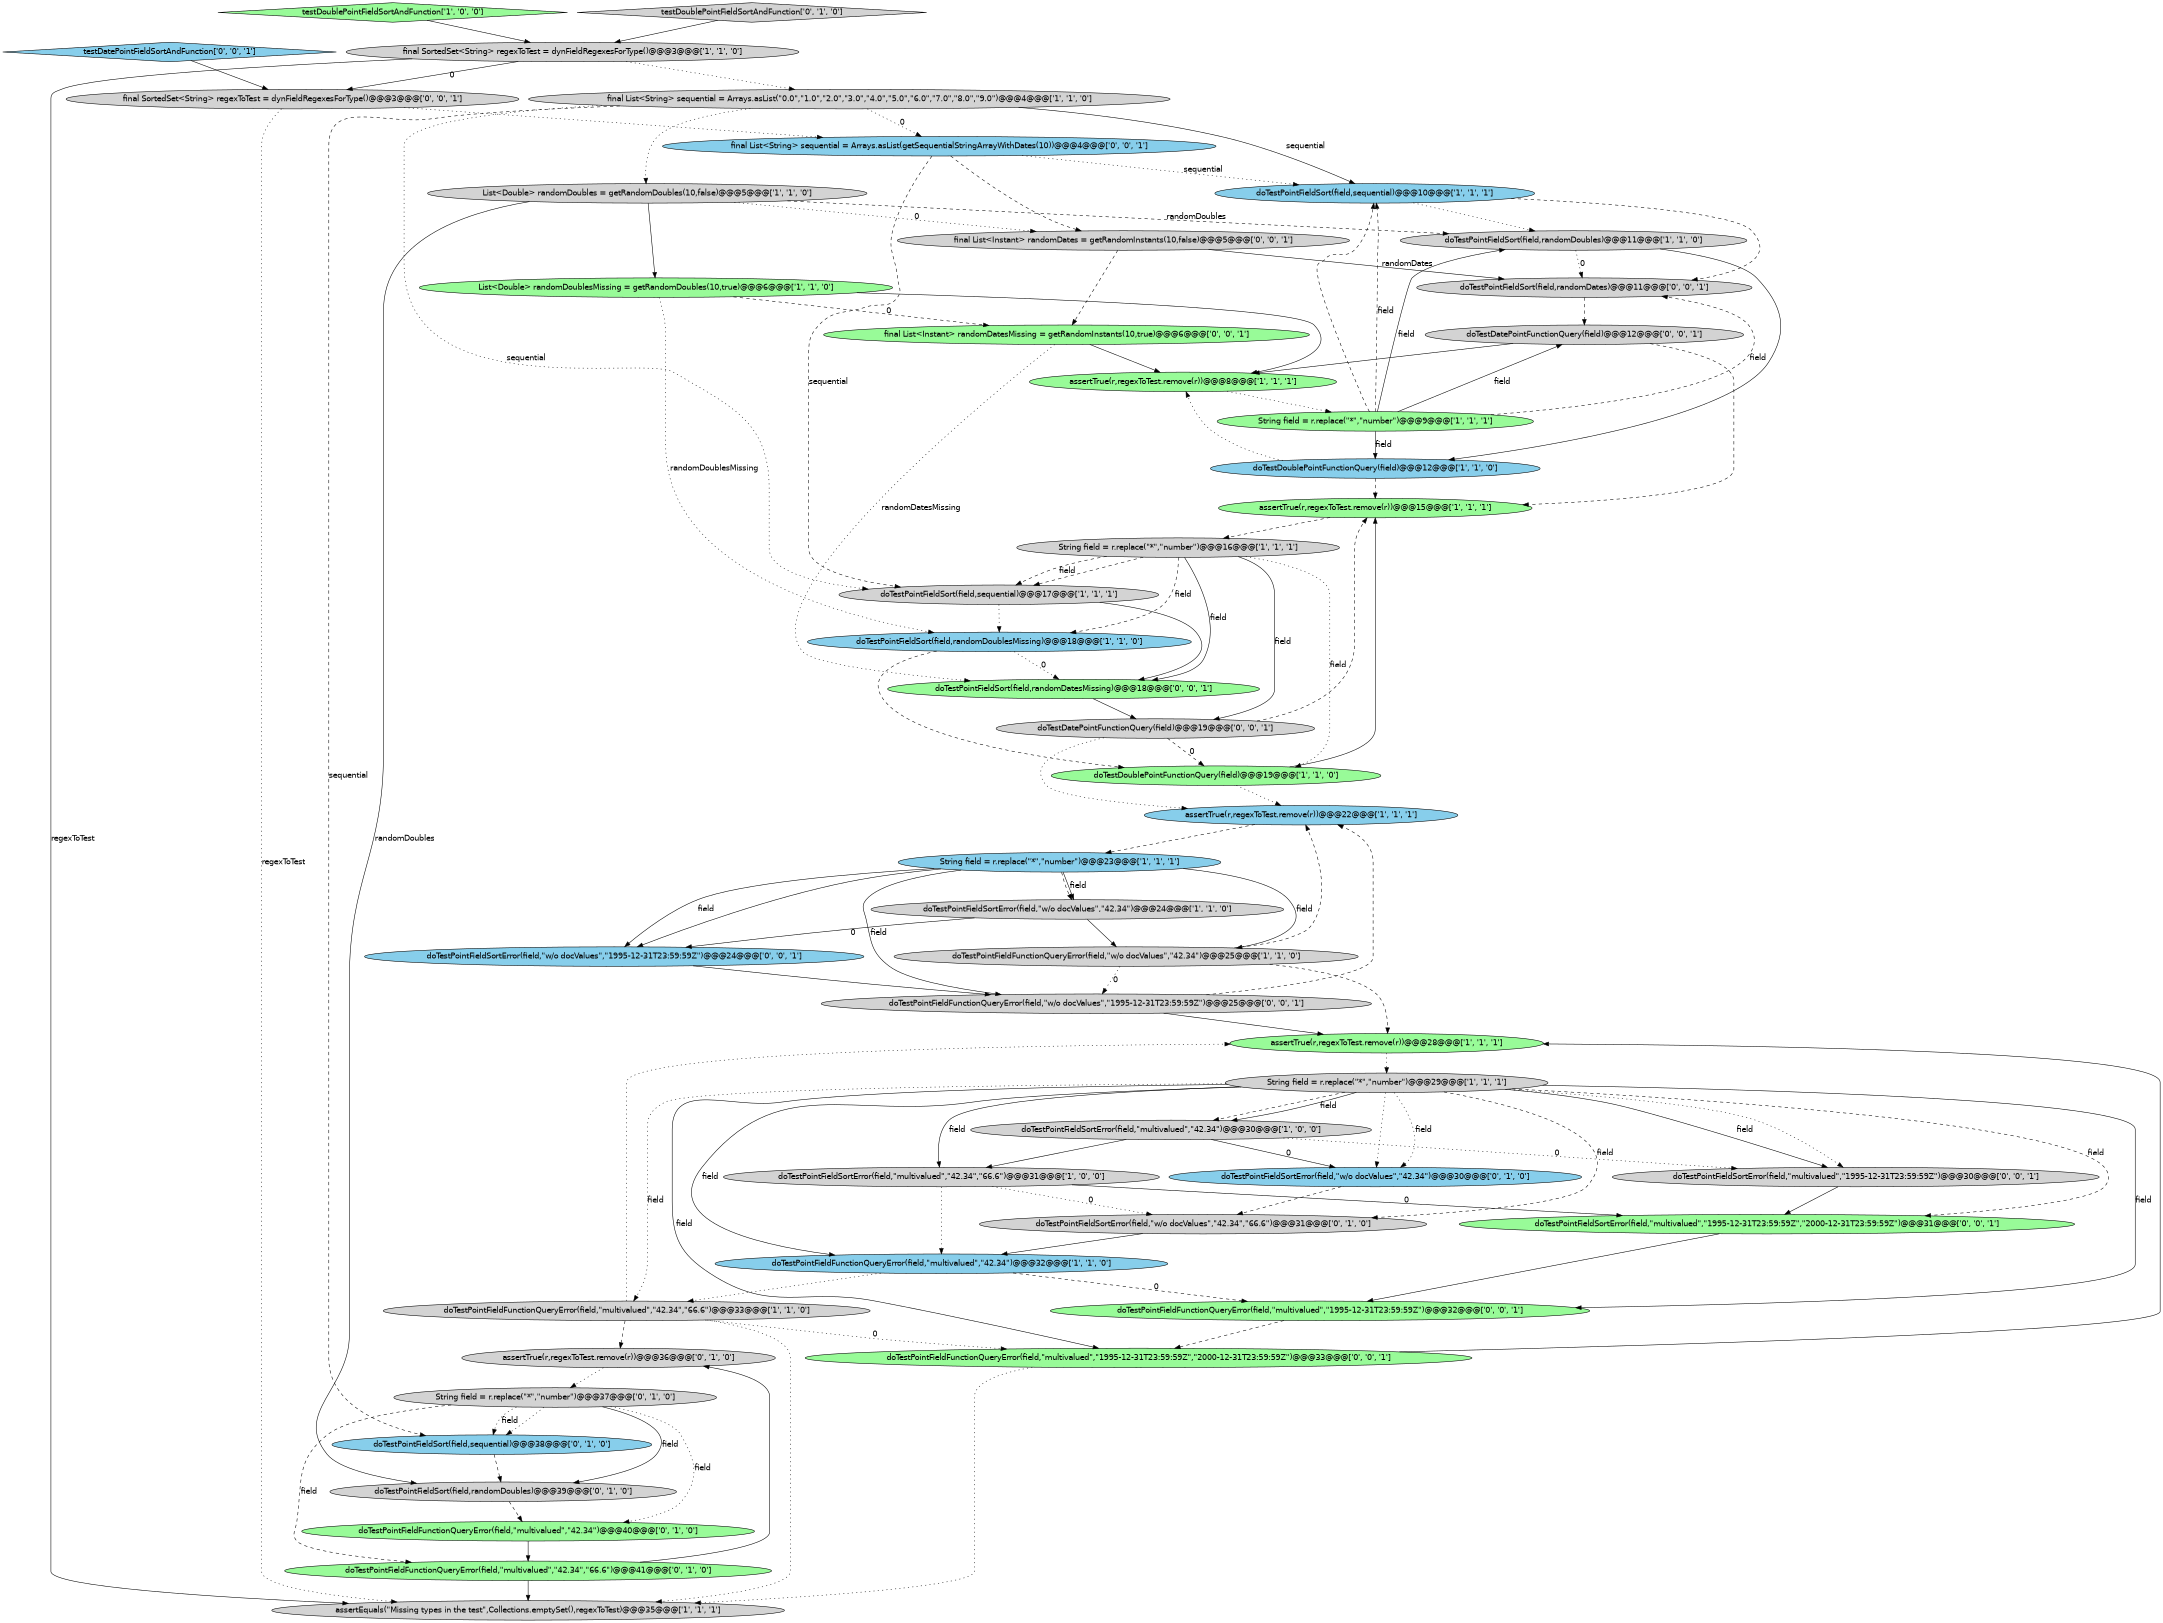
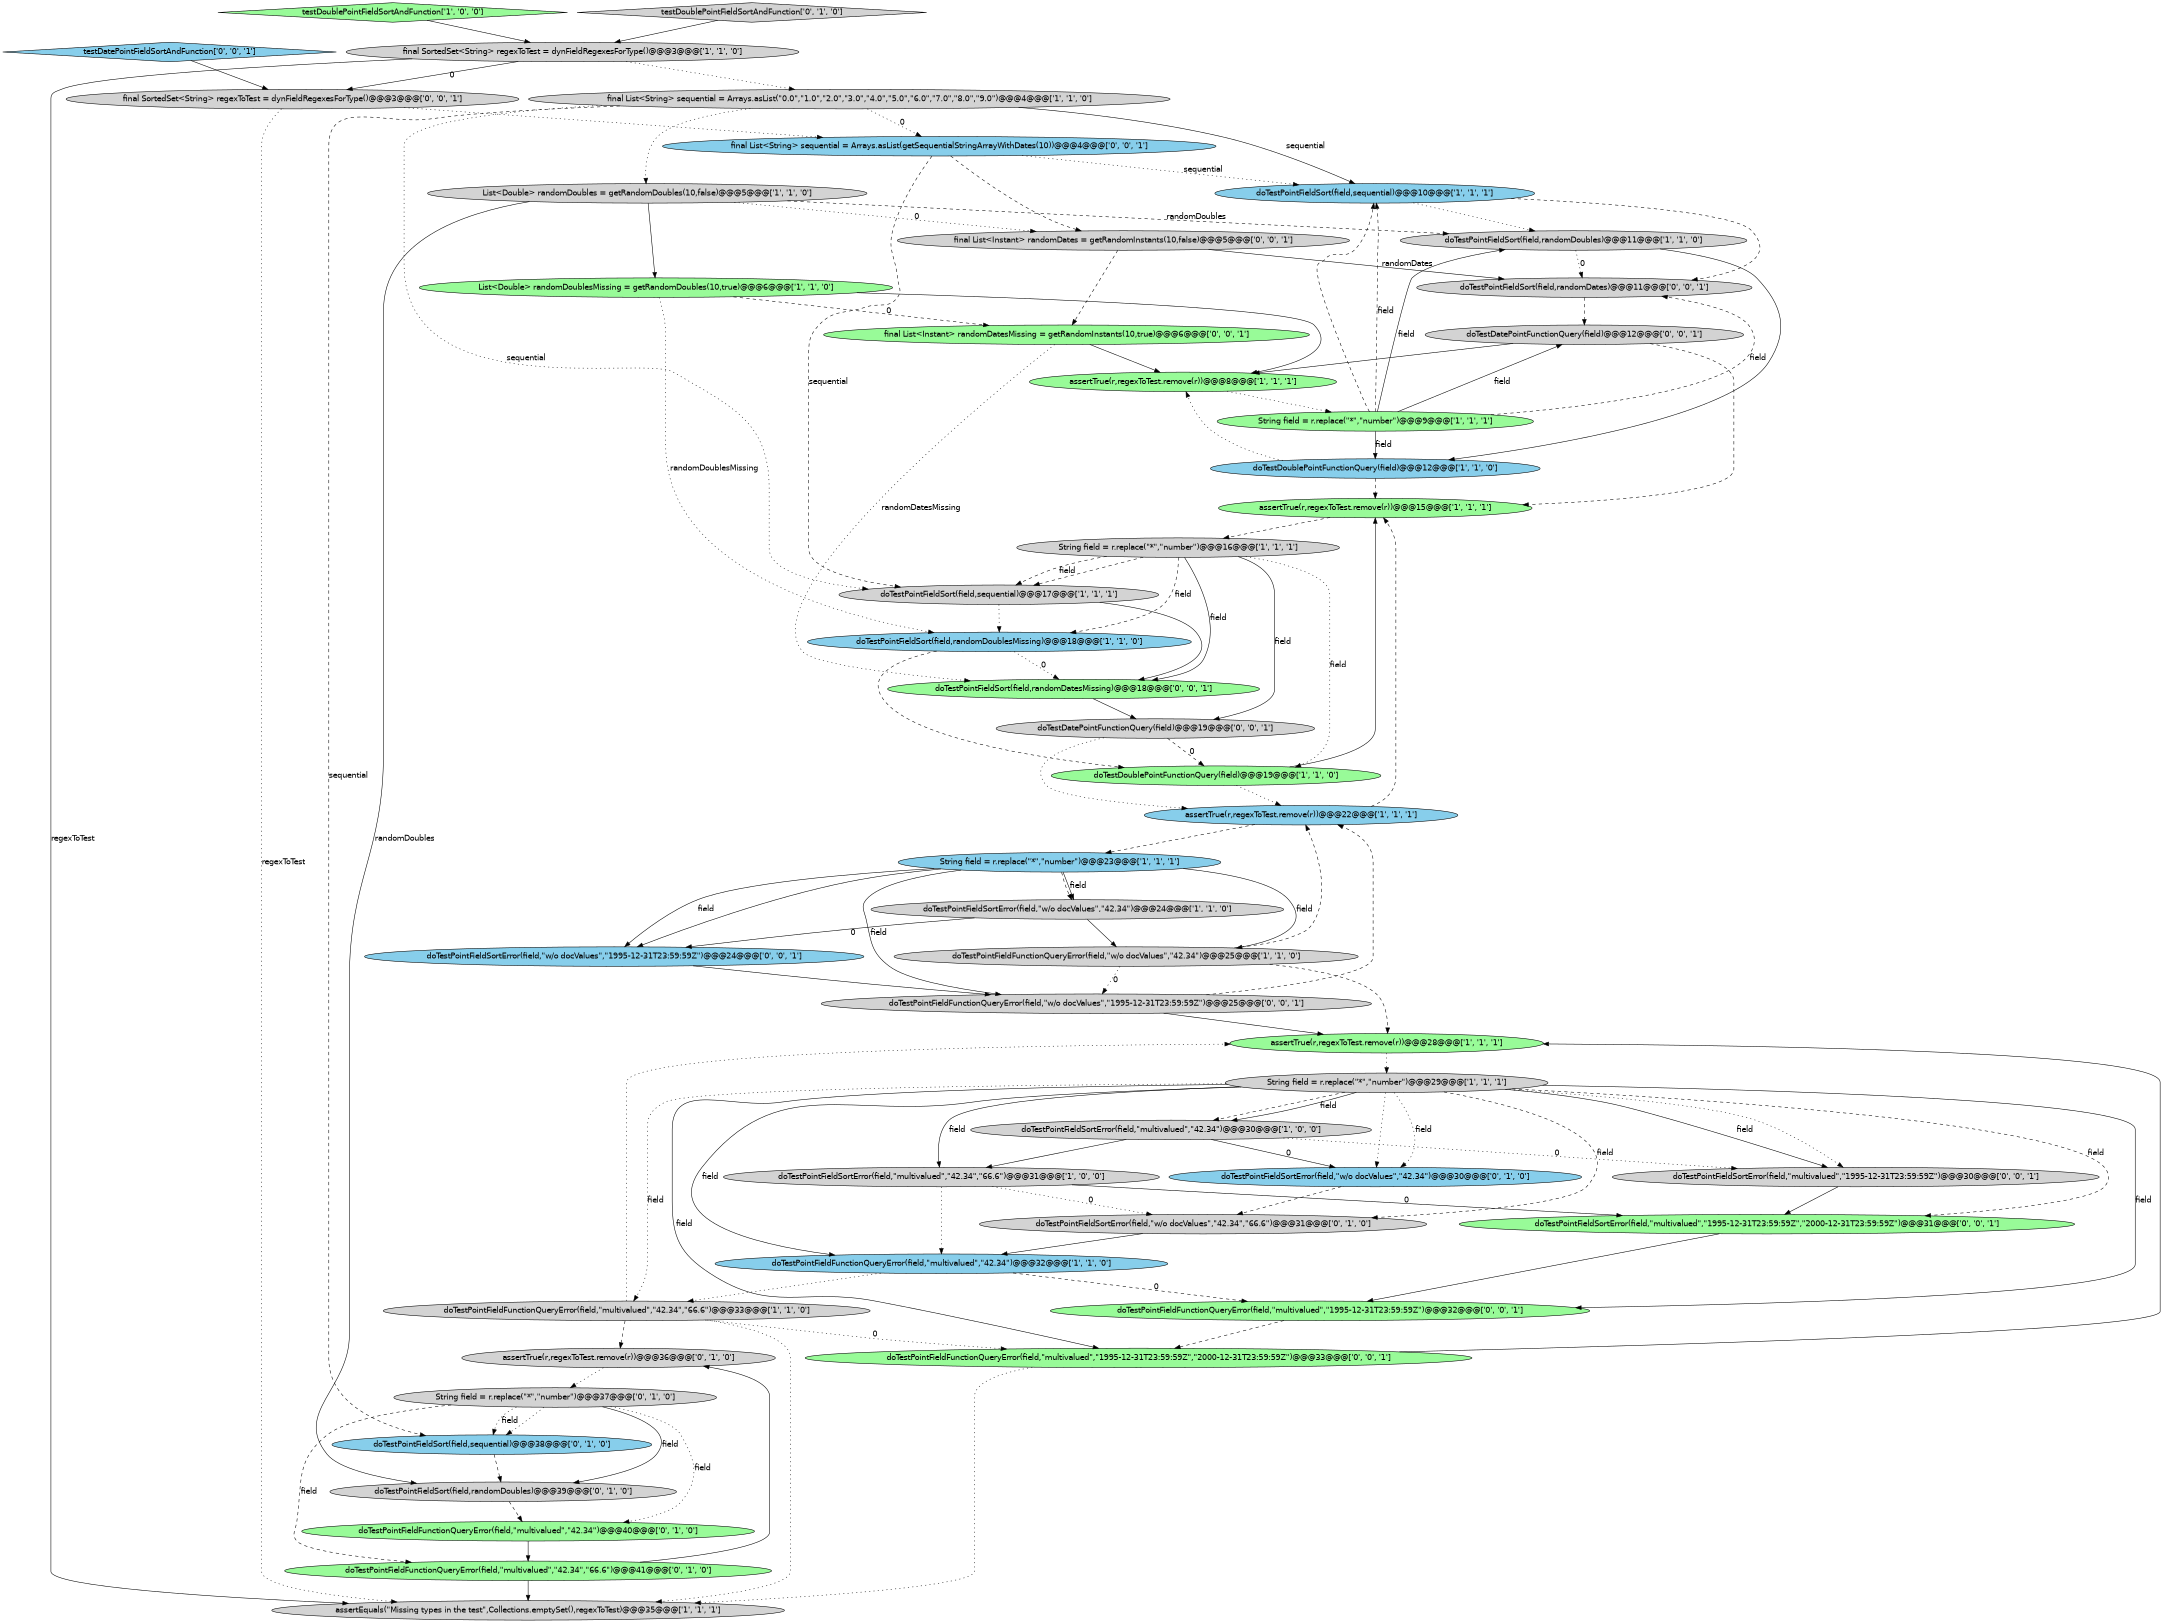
edge "doTestDatePointFunctionQuery(field)@@@19@@@['0', '0', '1']" -> "assertTrue(r,regexToTest.remove(r))@@@15@@@['1', '1', '1']": now "assertTrue(r,regexToTest.remove(r))@@@22@@@['1', '1', '1']" -> "assertTrue(r,regexToTest.remove(r))@@@15@@@['1', '1', '1']"
